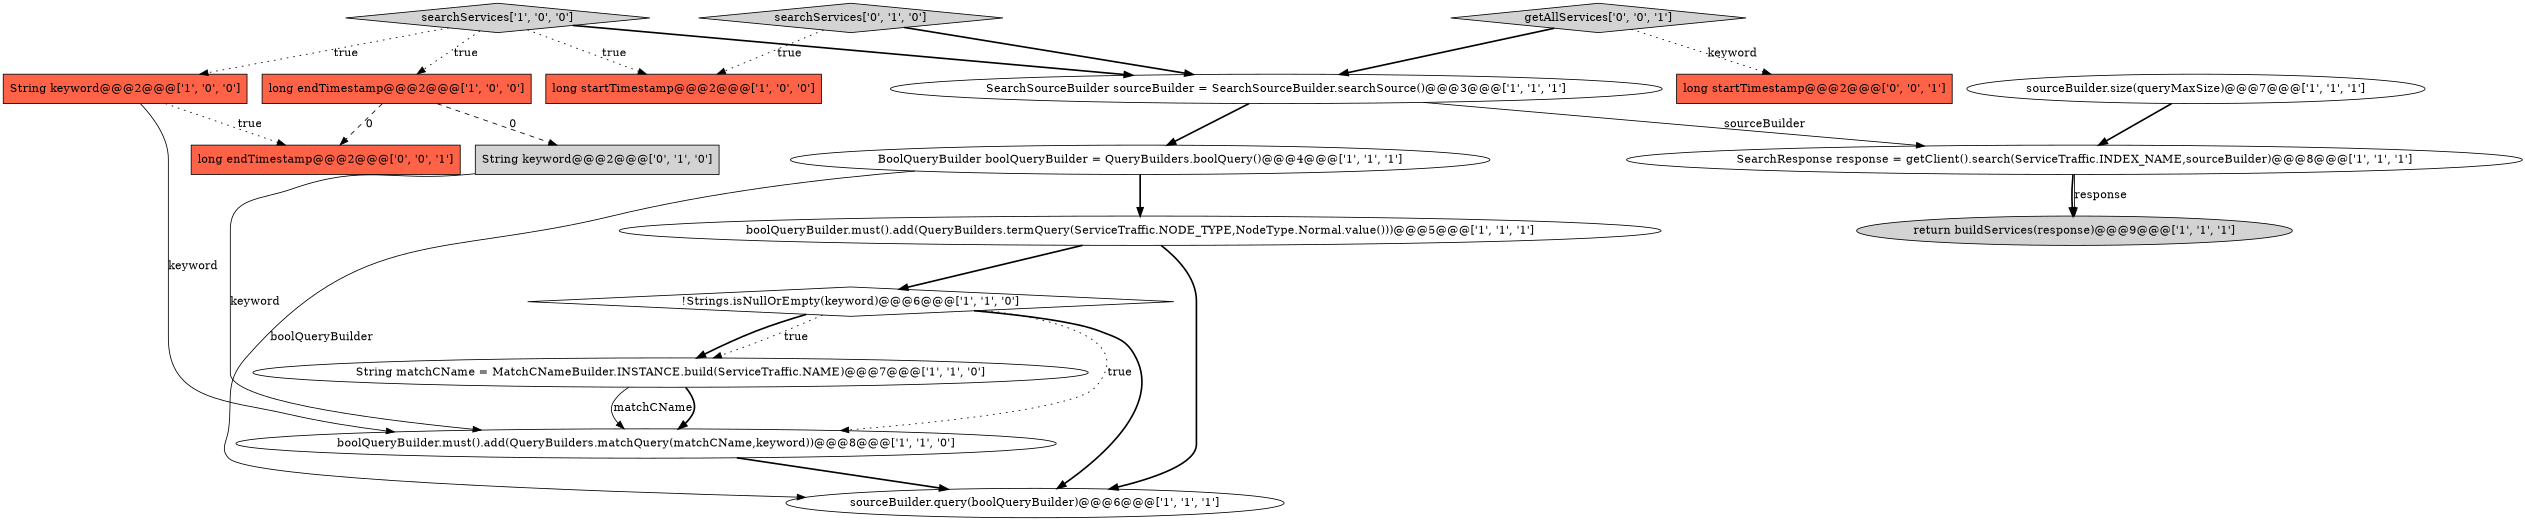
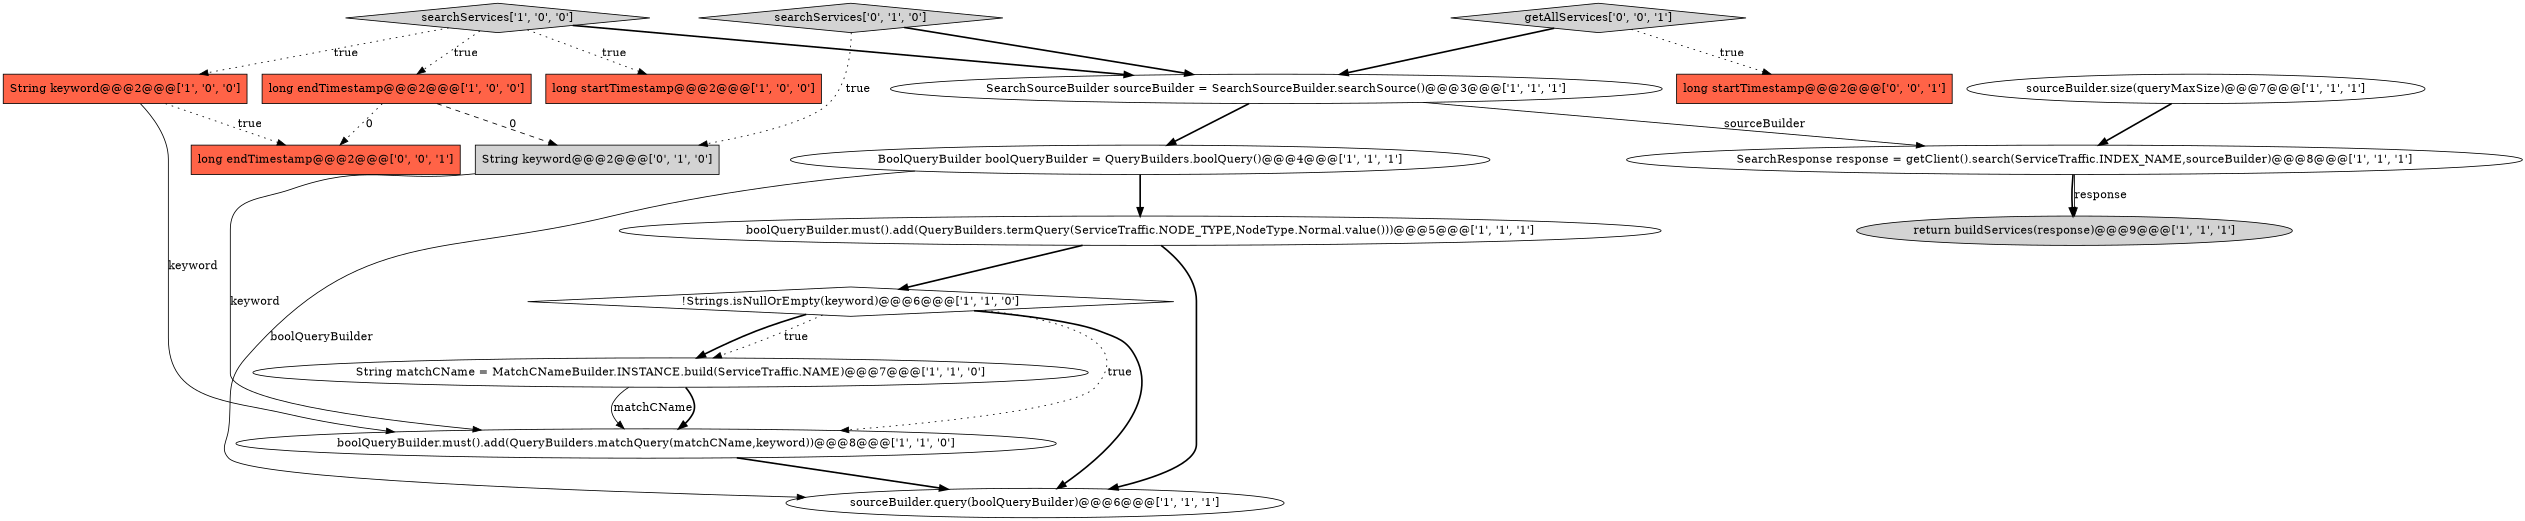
edge "searchServices['0', '1', '0']" -> "long startTimestamp@@@2@@@['1', '0', '0']": now "searchServices['0', '1', '0']" -> "String keyword@@@2@@@['0', '1', '0']"
edge "getAllServices['0', '0', '1']" -> "long startTimestamp@@@2@@@['0', '0', '1']": label "keyword" -> "true"
edge "long endTimestamp@@@2@@@['1', '0', '0']" -> "long endTimestamp@@@2@@@['0', '0', '1']": style dashed -> dotted
